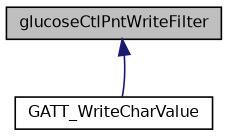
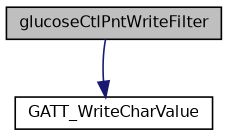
edge "GATT_WriteCharValue" -> "glucoseCtlPntWriteFilter": reversed
